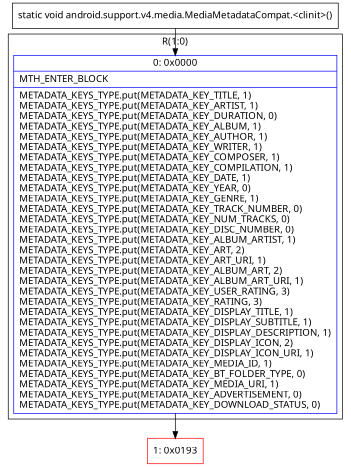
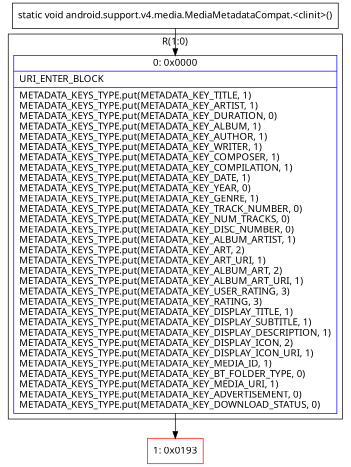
node "0: 0x0000": text "MTH_ENTER_BLOCK" -> "URI_ENTER_BLOCK"
